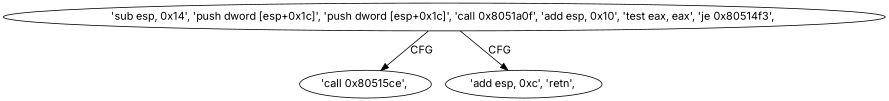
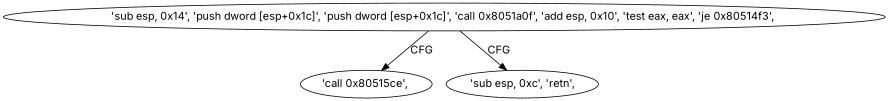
node "'add esp, 0xc', 'retn',": label "'add esp, 0xc', 'retn'," -> "'sub esp, 0xc', 'retn',"
